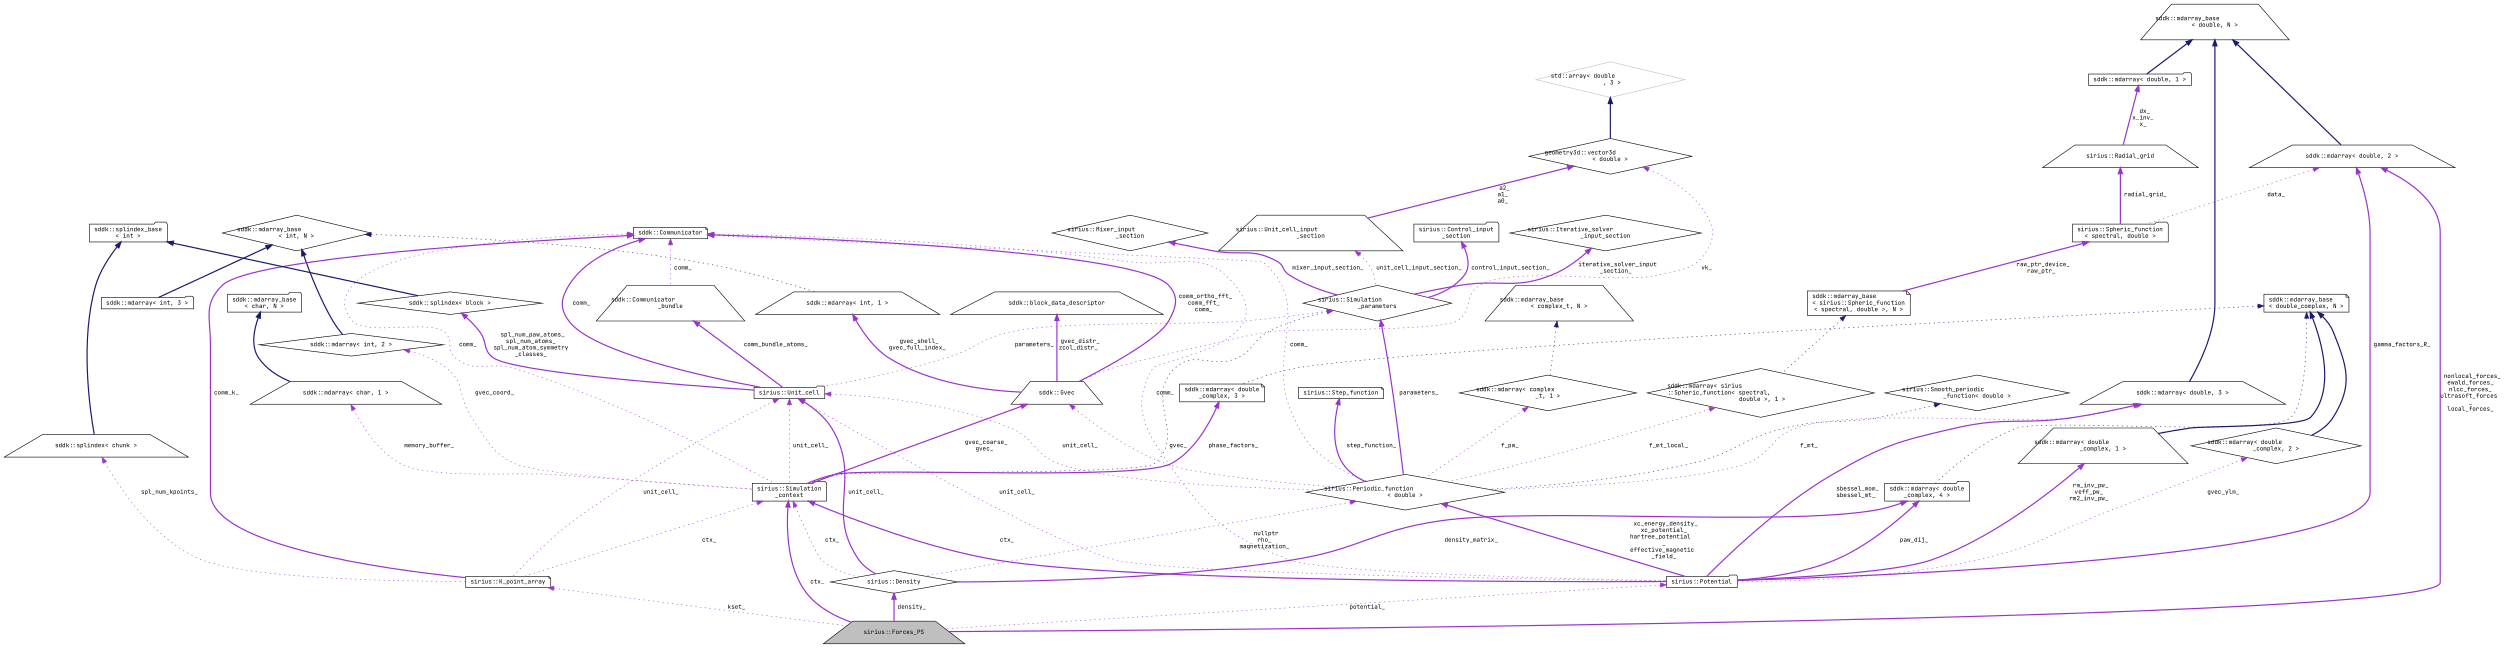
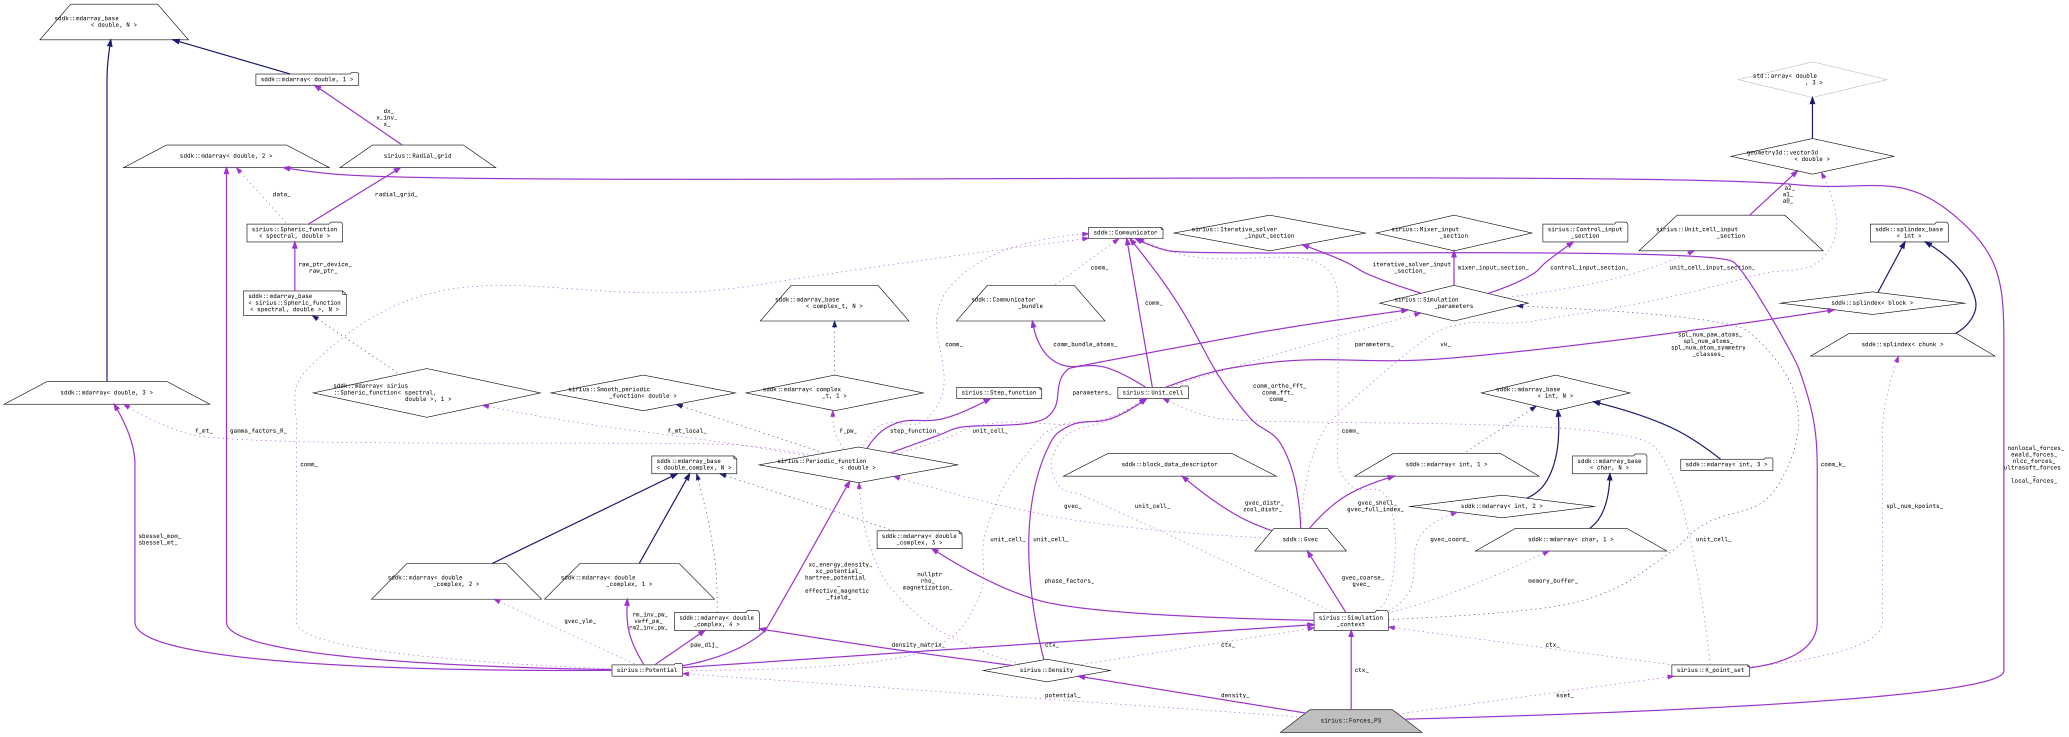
edge "sddk::mdarray< double, 2 >" -> "sddk::mdarray_base < double, N >": removed
node "sddk::mdarray< double _complex, 2 >": shape diamond -> trapezium
edge "sirius::Periodic_function < double >" -> "sddk::Gvec": reversed
node "sirius::K_point_array": label "sirius::K_point_array" -> "sirius::K_point_set"
